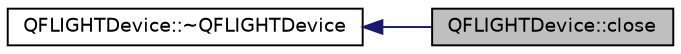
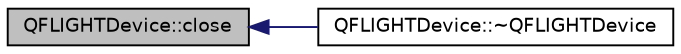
edge "QFLIGHTDevice::close" -> "QFLIGHTDevice::~QFLIGHTDevice": reversed
